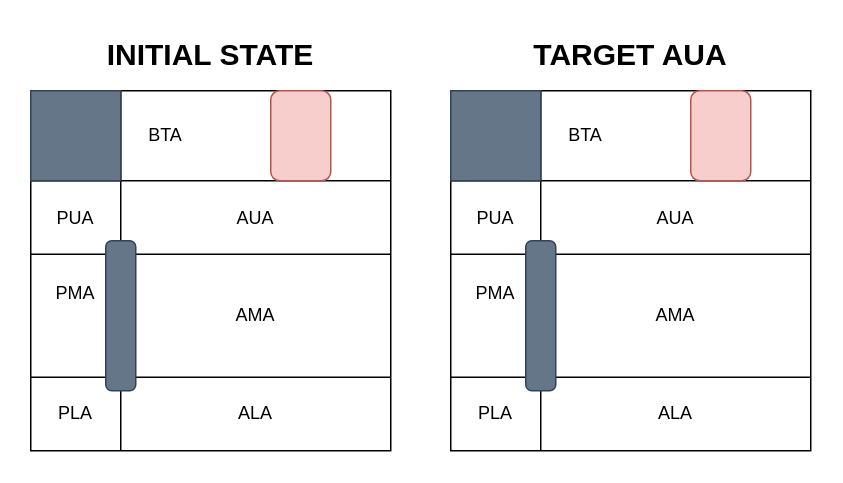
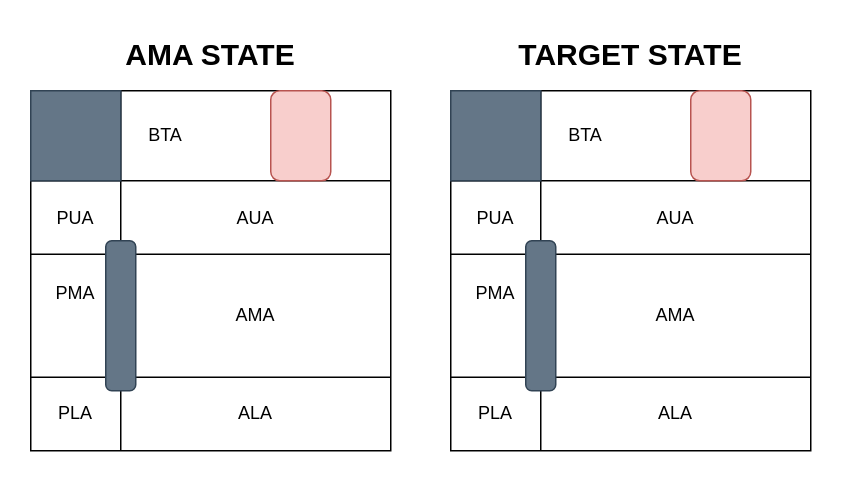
node "INITIAL STATE": label "INITIAL STATE" -> "AMA STATE"
node "TARGET AUA": label "TARGET AUA" -> "TARGET STATE"
